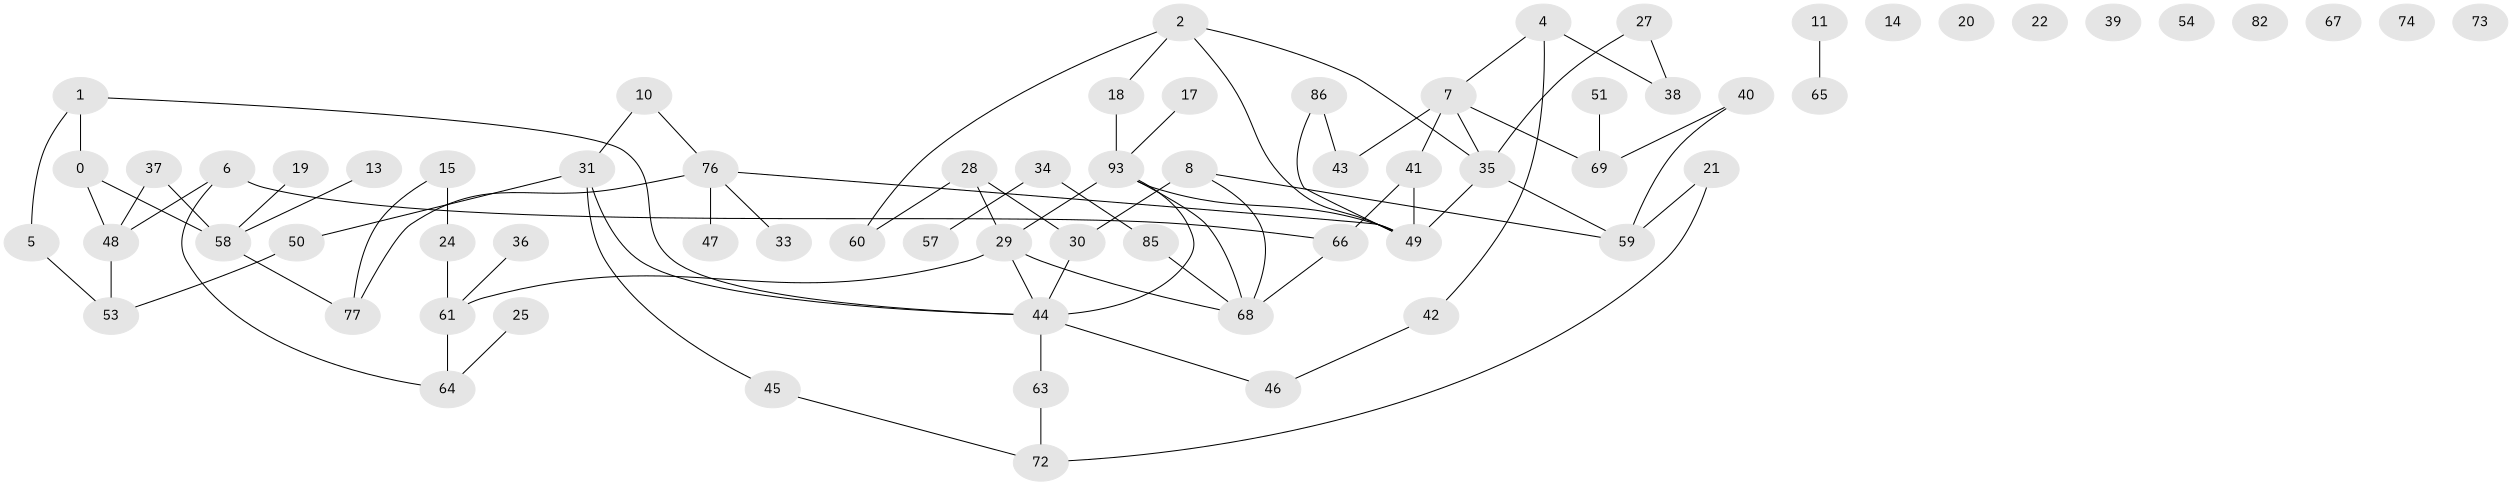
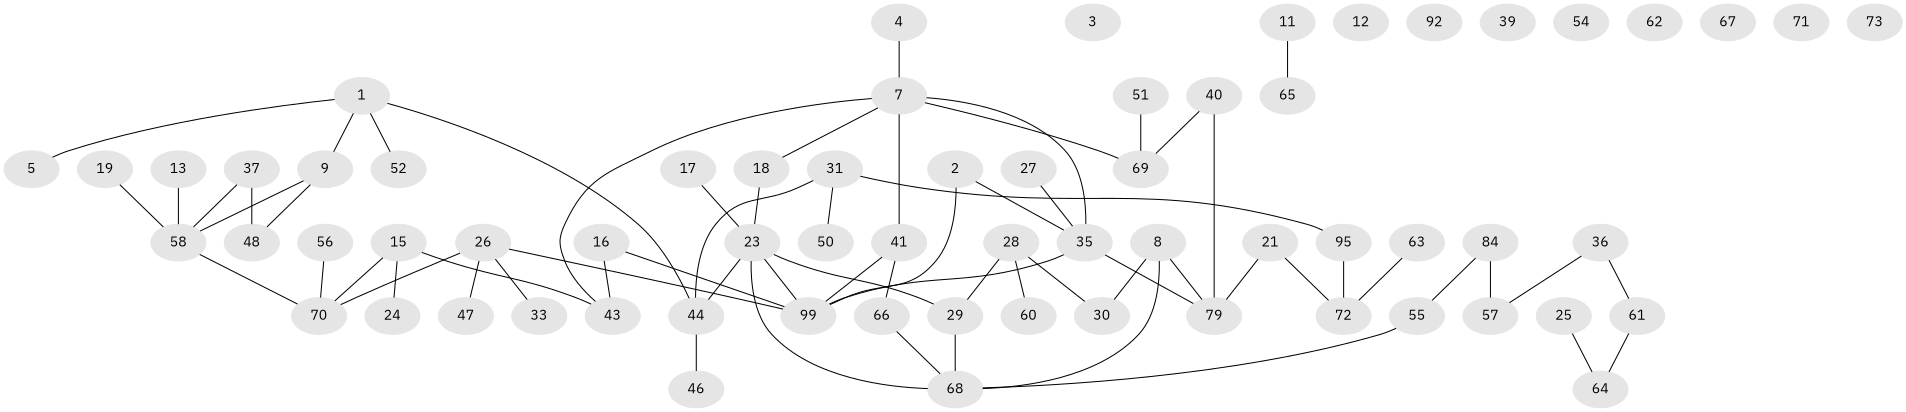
node "3": added
node "14": label "14" -> "12"
node "20": removed
node "22": label "22" -> "92"
node "82": label "82" -> "62"
node "74": label "74" -> "71"
edge "2" -- "18": now "7" -- "18"
node "10": removed
node "86": label "86" -> "16"
node "38": removed
edge "2" -- "60": removed
node "0": label "0" -> "9"
node "6": removed
node "52": added
node "76": label "76" -> "26"
node "34": label "34" -> "84"
node "93": label "93" -> "23"
node "56": added
node "85": label "85" -> "55"
node "49": label "49" -> "99"
node "59": label "59" -> "79"
edge "15" -- "43": added
edge "24" -- "61": removed
edge "29" -- "44": removed
edge "30" -- "44": removed
edge "36" -- "57": added
edge "29" -- "61": removed
node "53": removed
node "77": label "77" -> "70"
node "42": removed
edge "44" -- "63": removed
node "45": label "45" -> "95"
